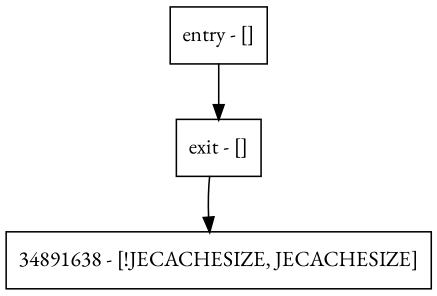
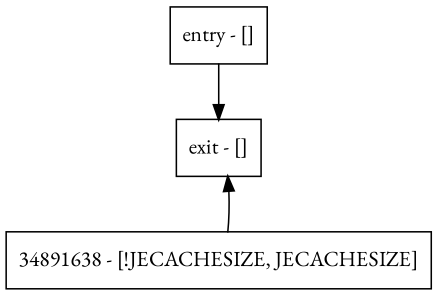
edge "exit - []" -> "34891638 - [!JECACHESIZE, JECACHESIZE]": reversed
